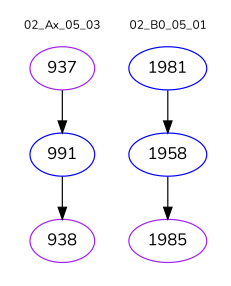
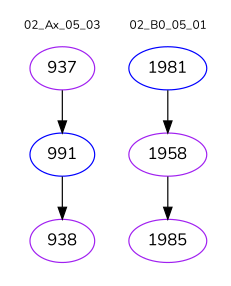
node "1958": color blue -> purple
